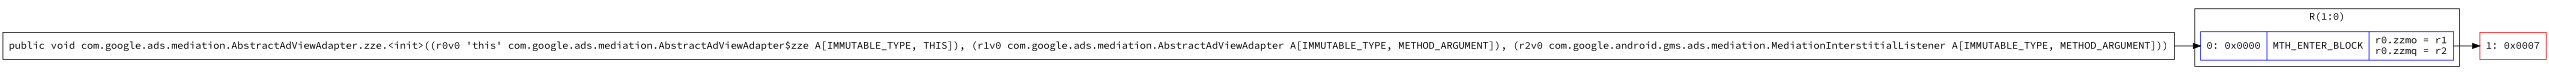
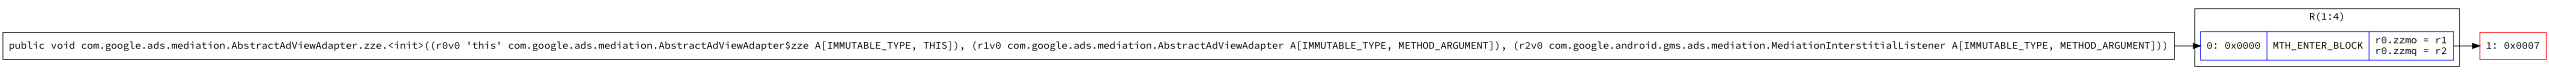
cluster "R(1:0)": label "R(1:0)" -> "R(1:4)"
